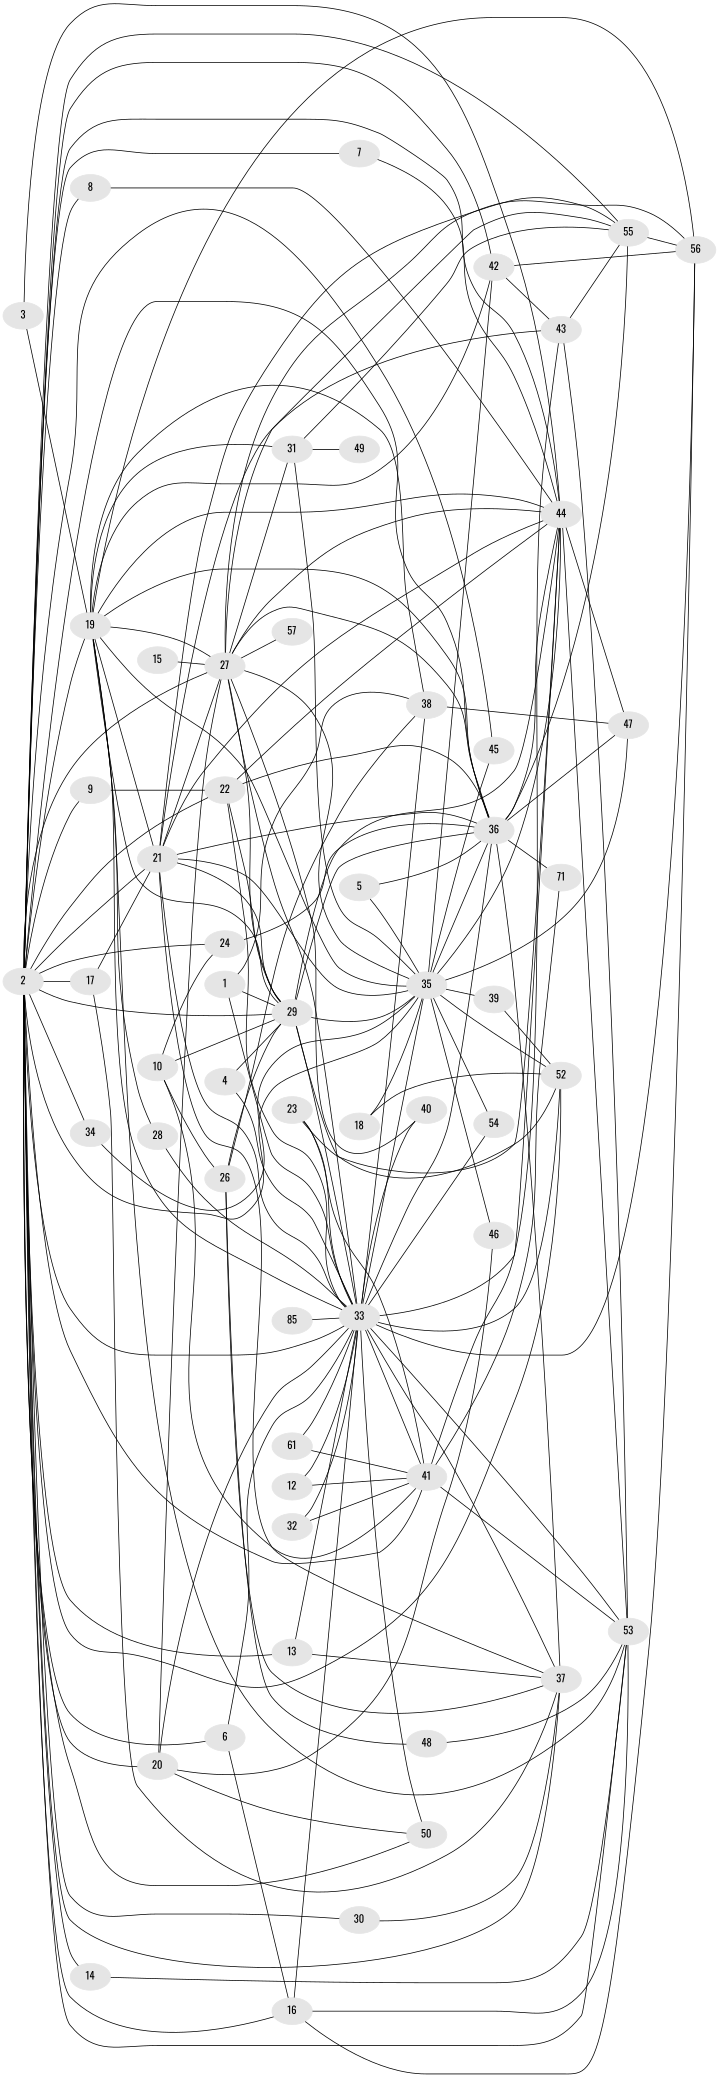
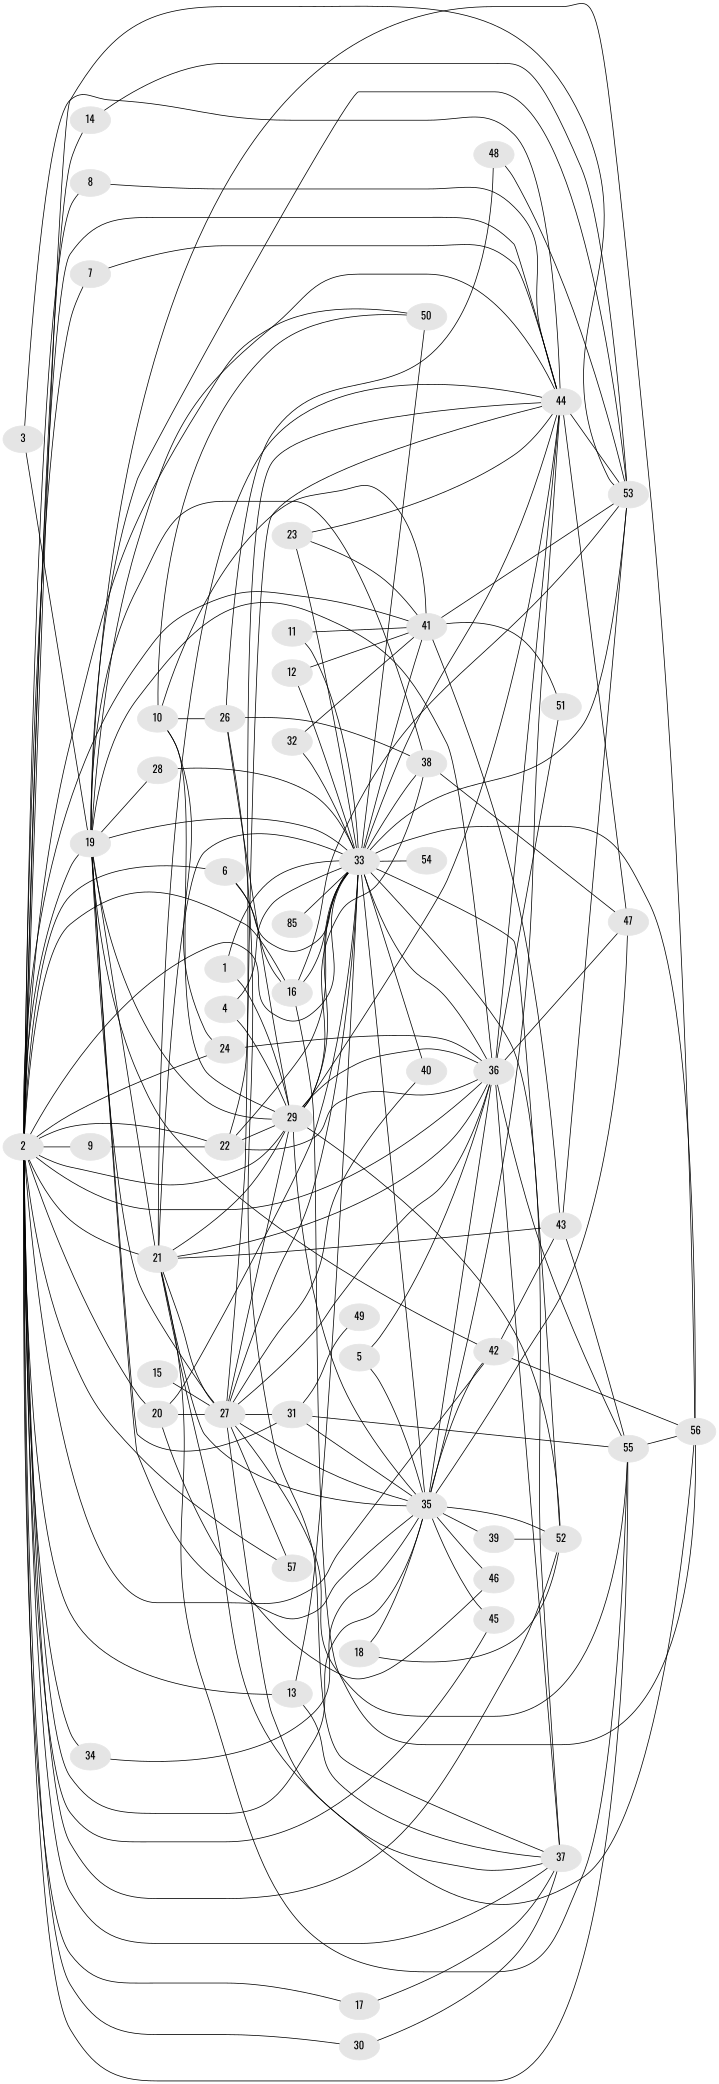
edge "27" -- "2": now "57" -- "2"
edge "38" -- "1": now "38" -- "29"
node "71": label "71" -> "51"
edge "21" -- "17": removed
edge "35" -- "54": removed
node "61": label "61" -> "11"
edge "20" -- "50": now "10" -- "50"
